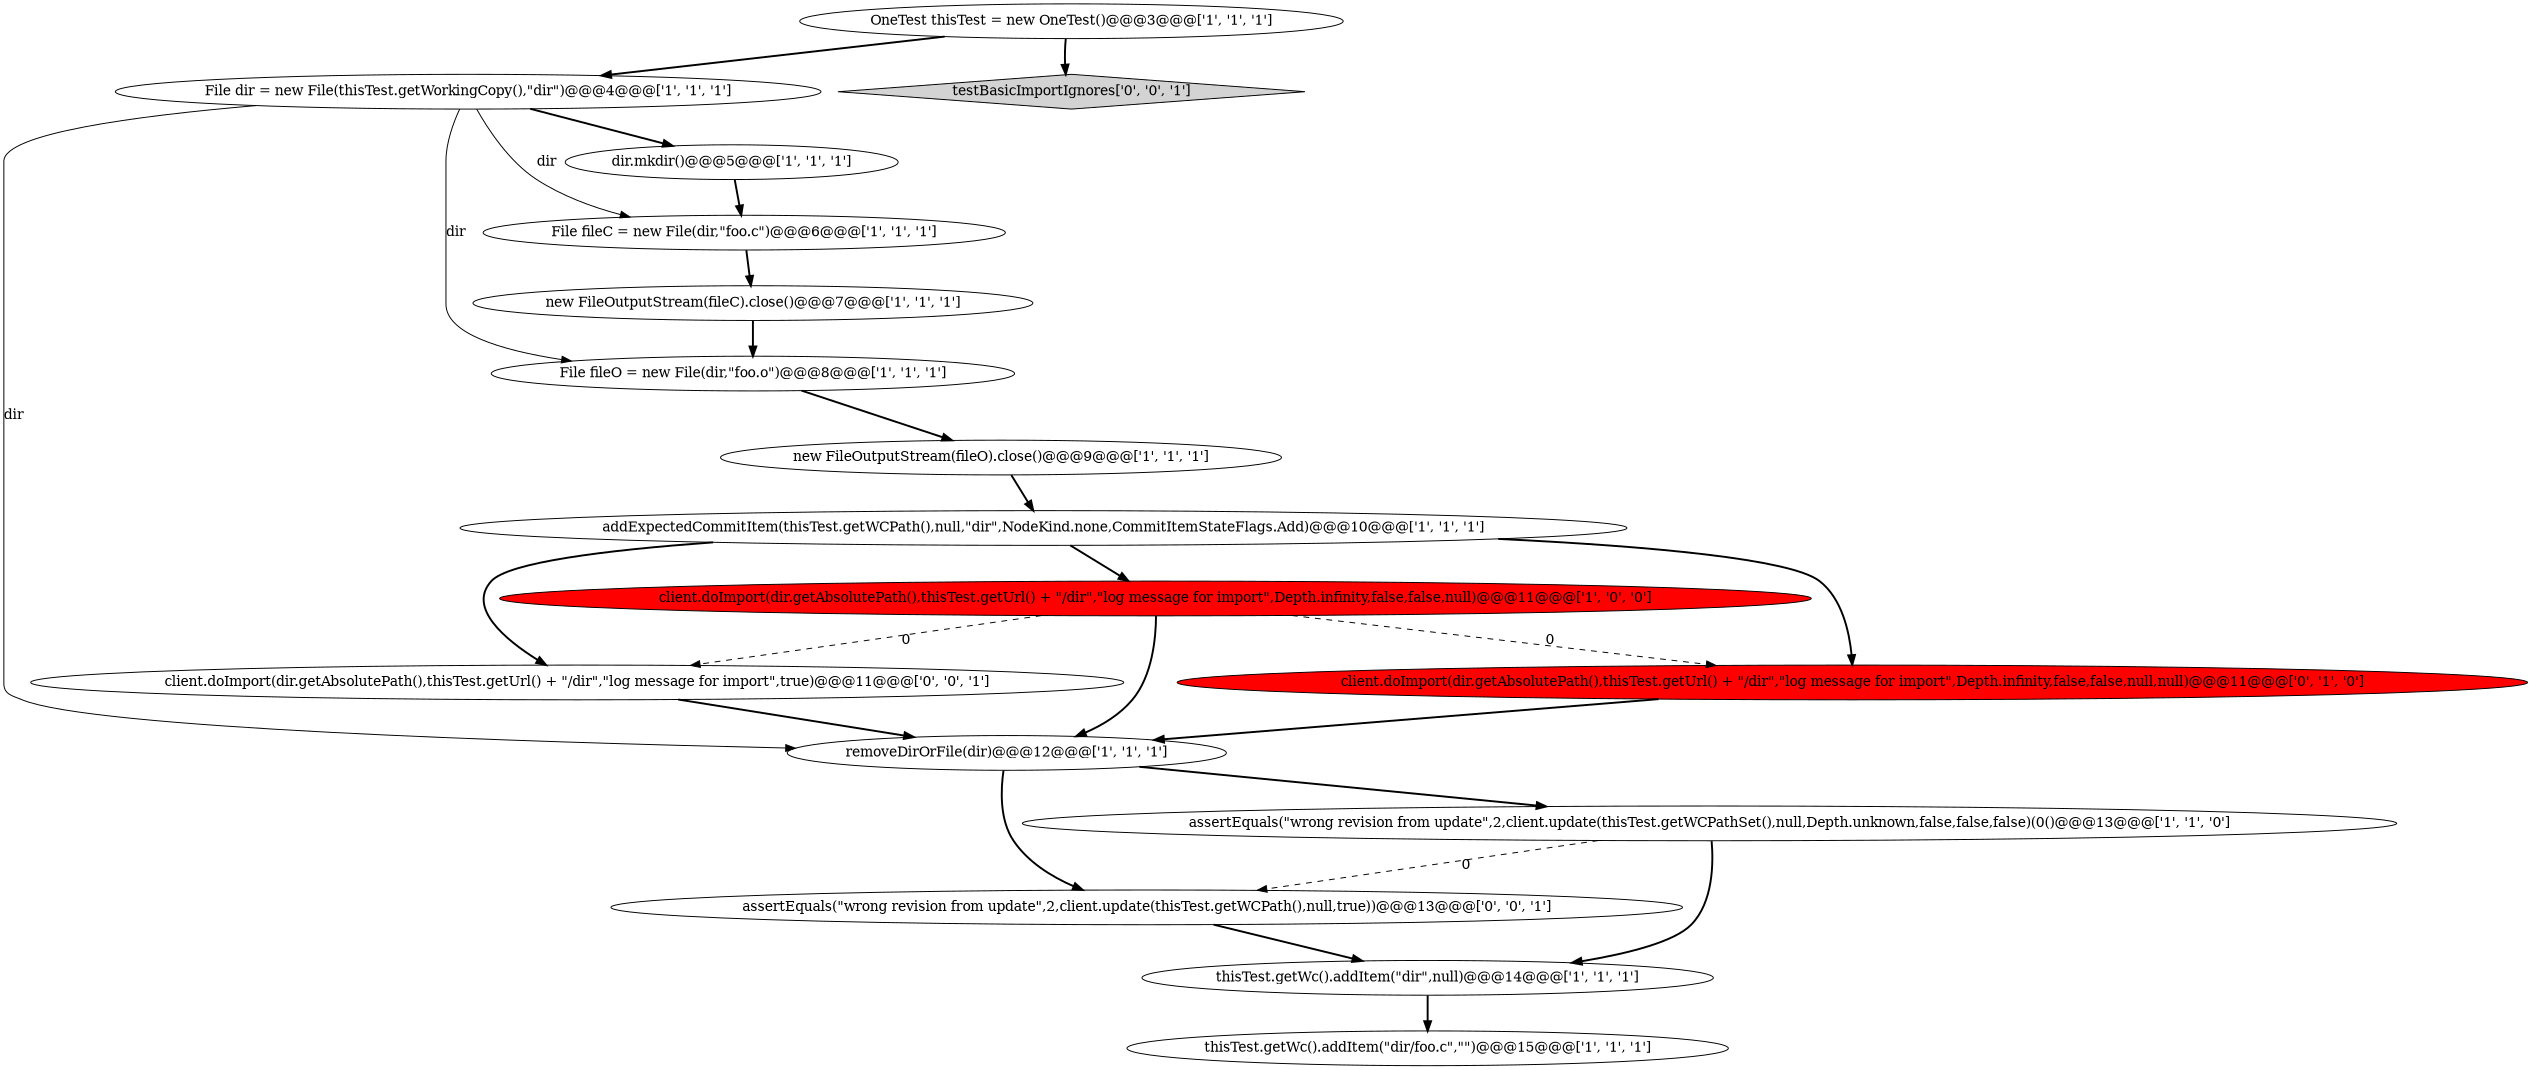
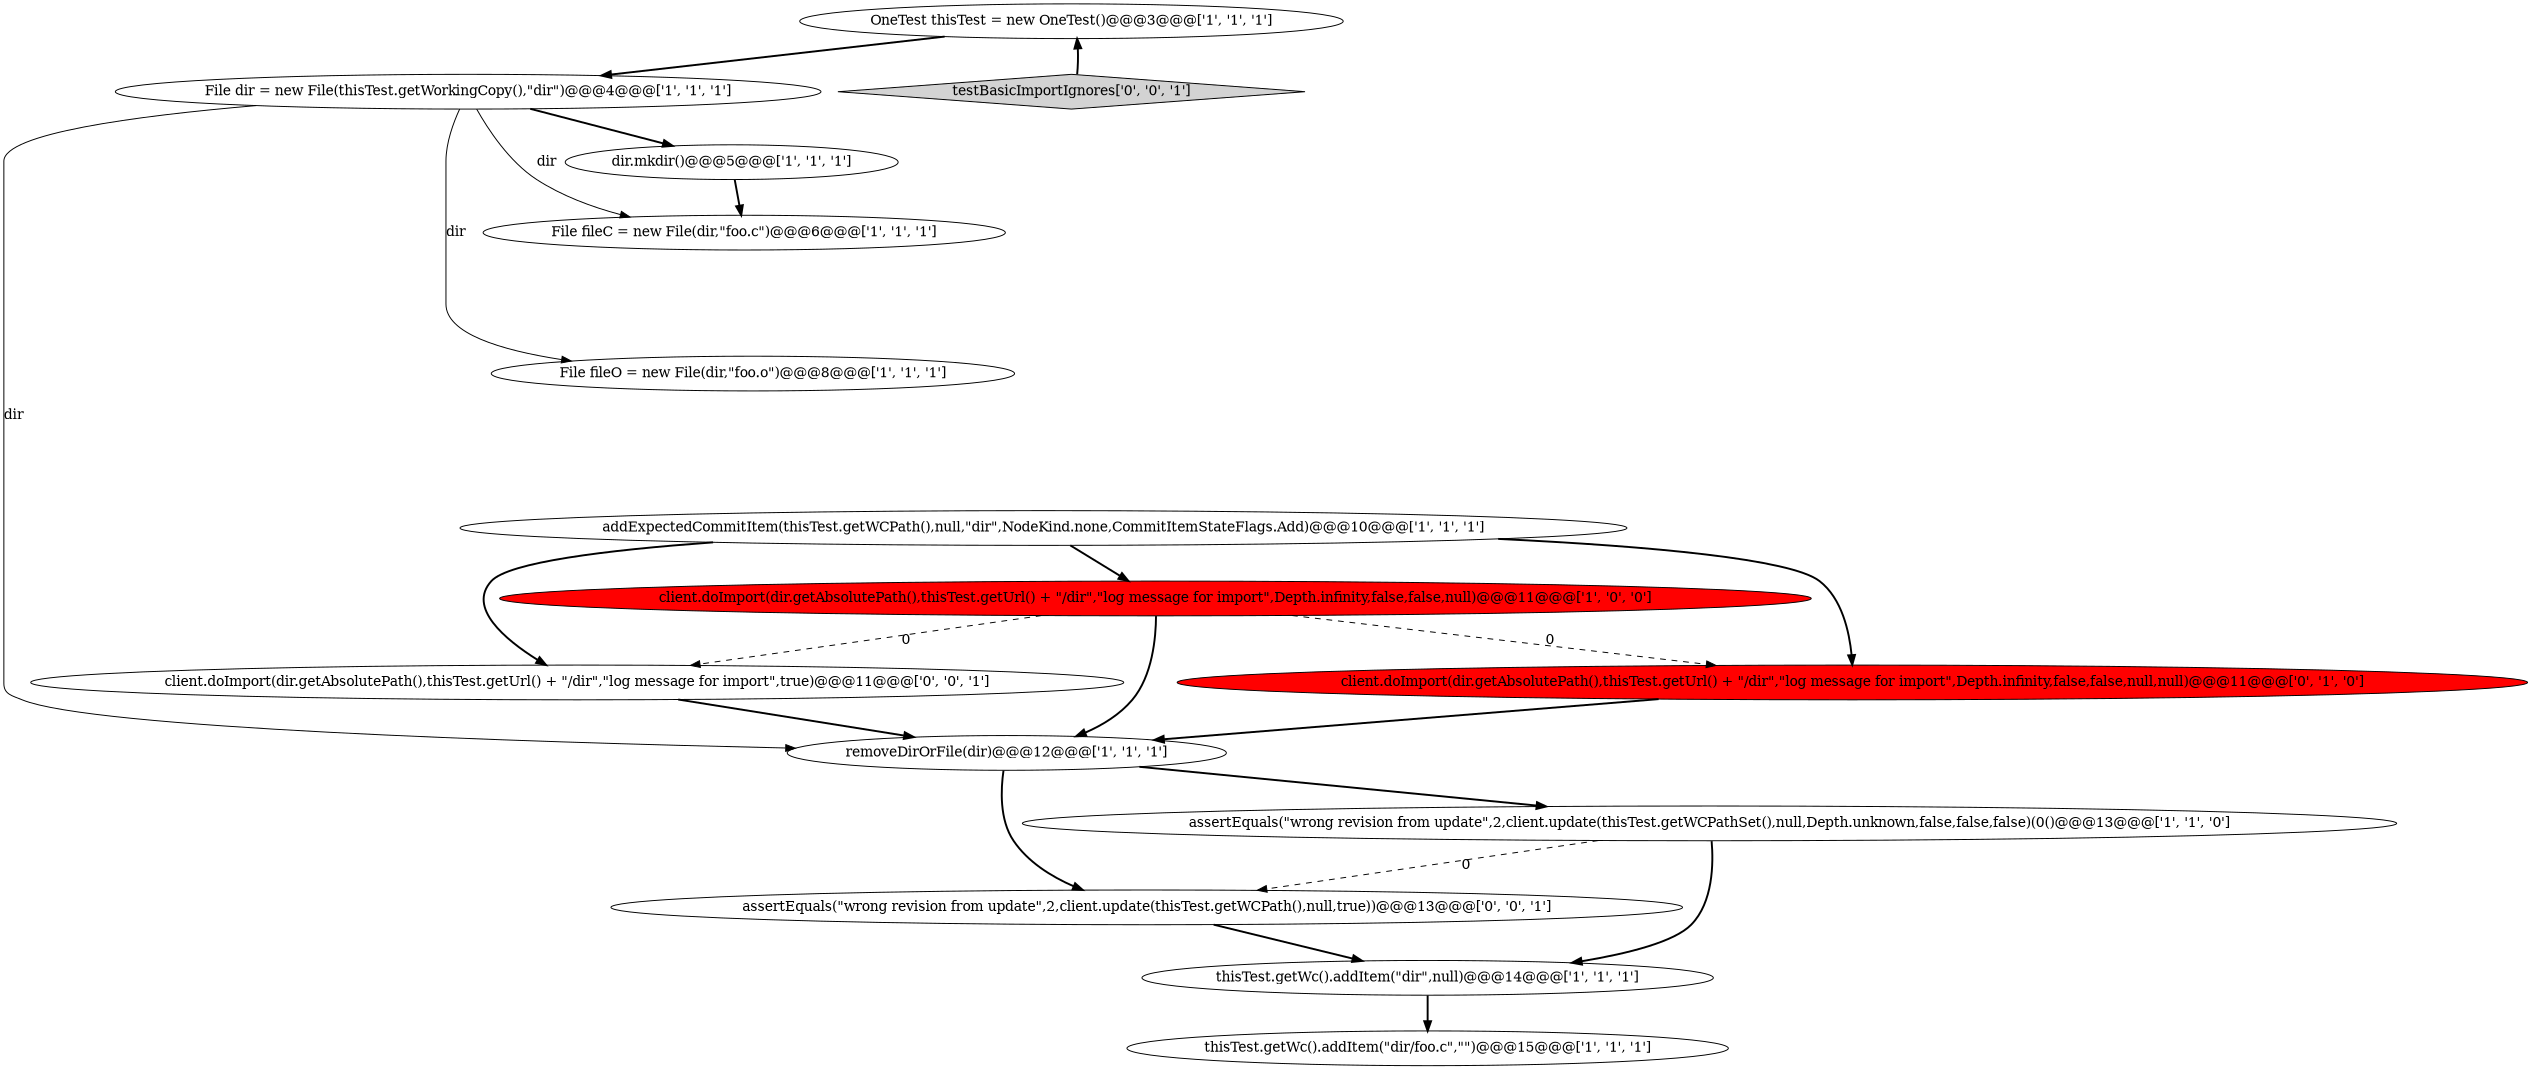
edge "OneTest thisTest = new OneTest()@@@3@@@['1', '1', '1']" -> "testBasicImportIgnores['0', '0', '1']": reversed
node "new FileOutputStream(fileC).close()@@@7@@@['1', '1', '1']": removed
node "new FileOutputStream(fileO).close()@@@9@@@['1', '1', '1']": removed
